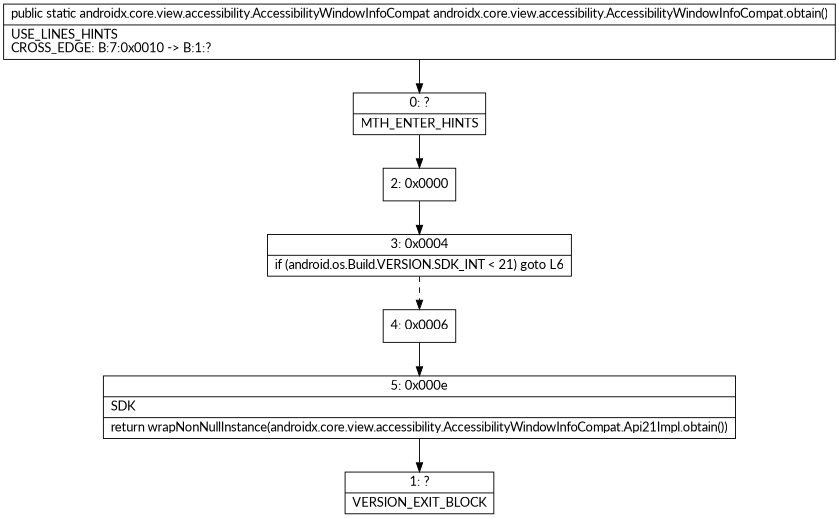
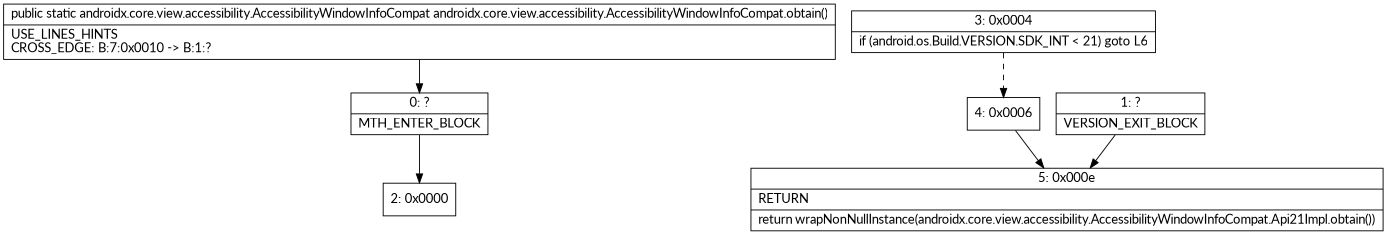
node "0: ?": text "MTH_ENTER_HINTS" -> "MTH_ENTER_BLOCK"
edge "2: 0x0000" -> "3: 0x0004": removed
node "5: 0x000e": text "SDK" -> "RETURN"
edge "5: 0x000e" -> "1: ?": reversed
